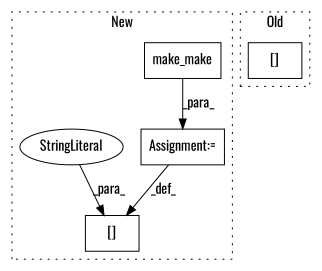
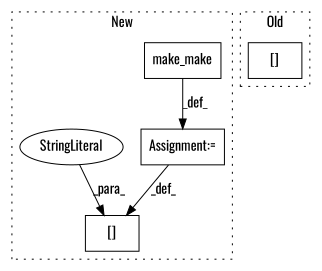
edge "make_make" -> "Assignment:=": label "_para_" -> "_def_"
